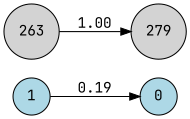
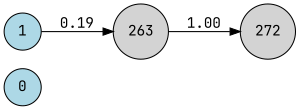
node "279": label "279" -> "272"
edge "1" -> "0": now "1" -> "263"
